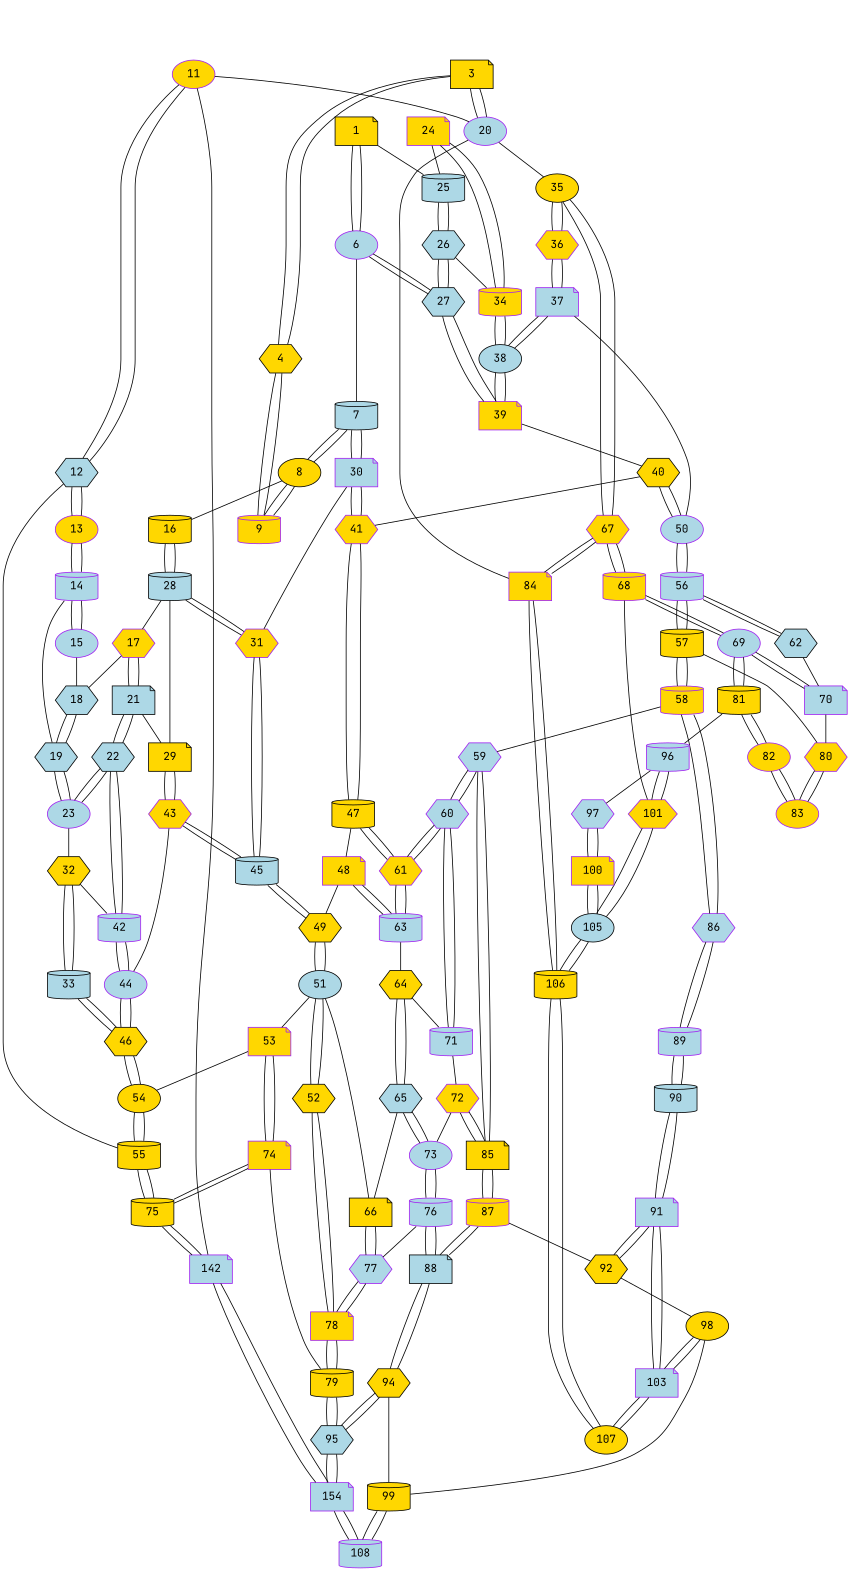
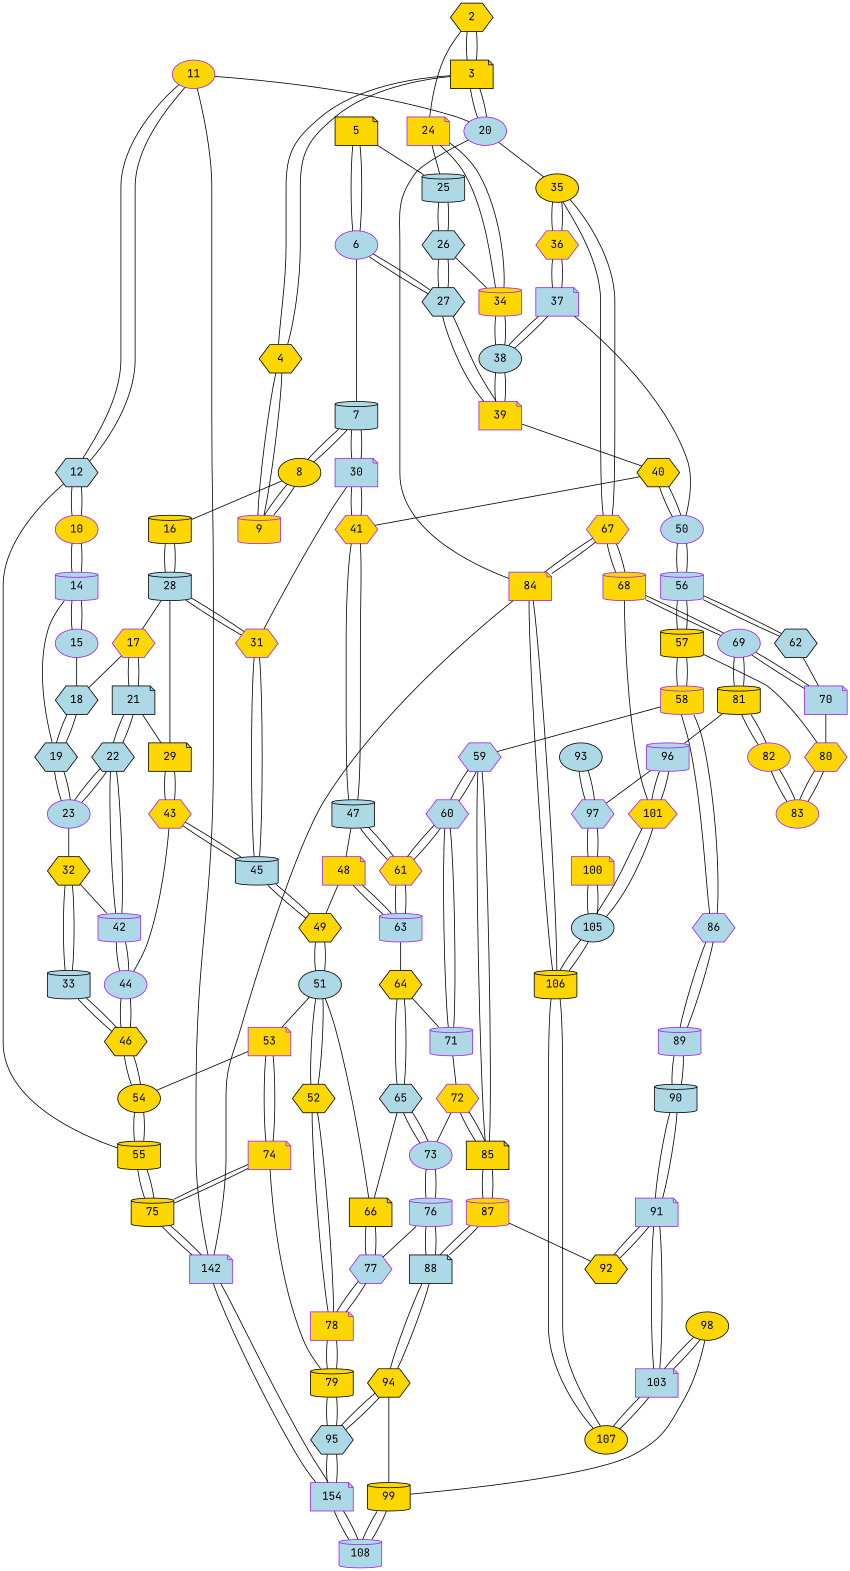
node "2": added
node "1": label "1" -> "5"
node "13": label "13" -> "10"
node "93": added
node "47": fillcolor gold -> lightblue
edge "84" -- "142": added
edge "92" -- "98": removed
